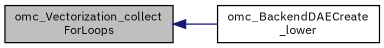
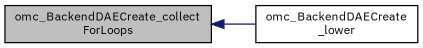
node "omc_Vectorization_collect ForLoops": label "omc_Vectorization_collect ForLoops" -> "omc_BackendDAECreate_collect ForLoops"
